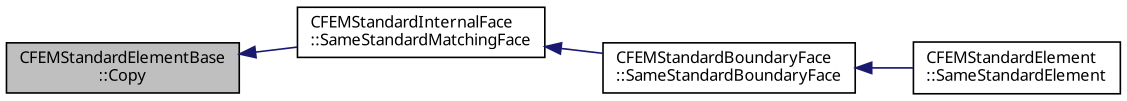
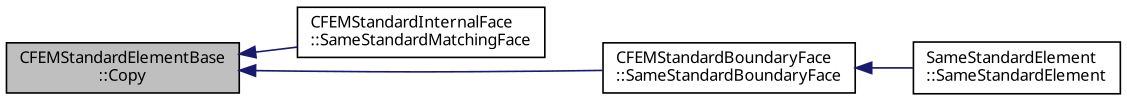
edge "CFEMStandardBoundaryFace ::SameStandardBoundaryFace" -> "CFEMStandardInternalFace ::SameStandardMatchingFace": now "CFEMStandardBoundaryFace ::SameStandardBoundaryFace" -> "CFEMStandardElementBase ::Copy"
node "CFEMStandardElement ::SameStandardElement": label "CFEMStandardElement ::SameStandardElement" -> "SameStandardElement ::SameStandardElement"
